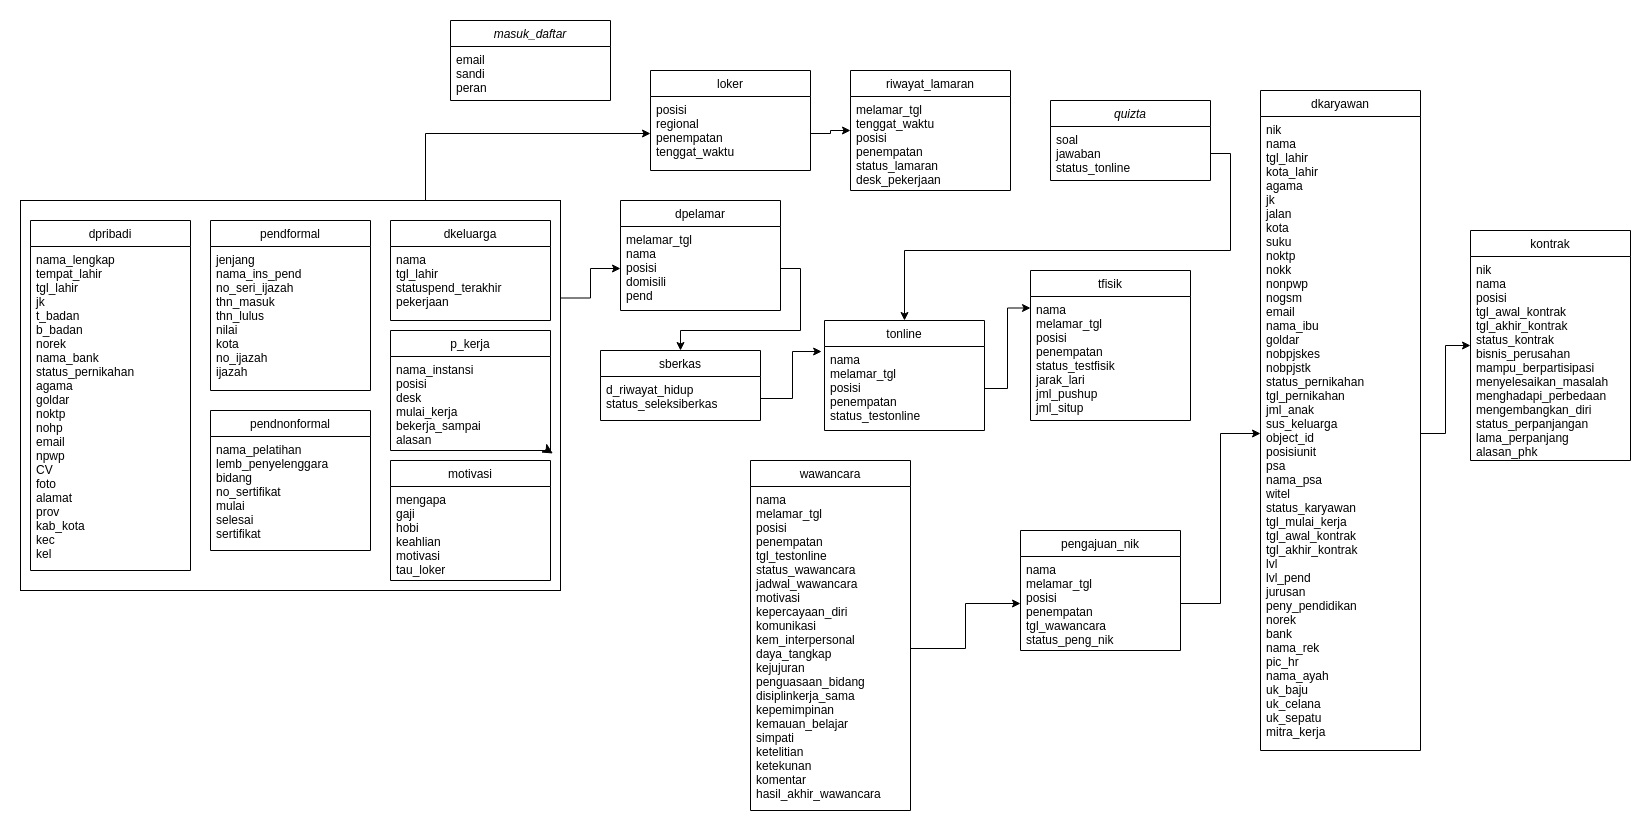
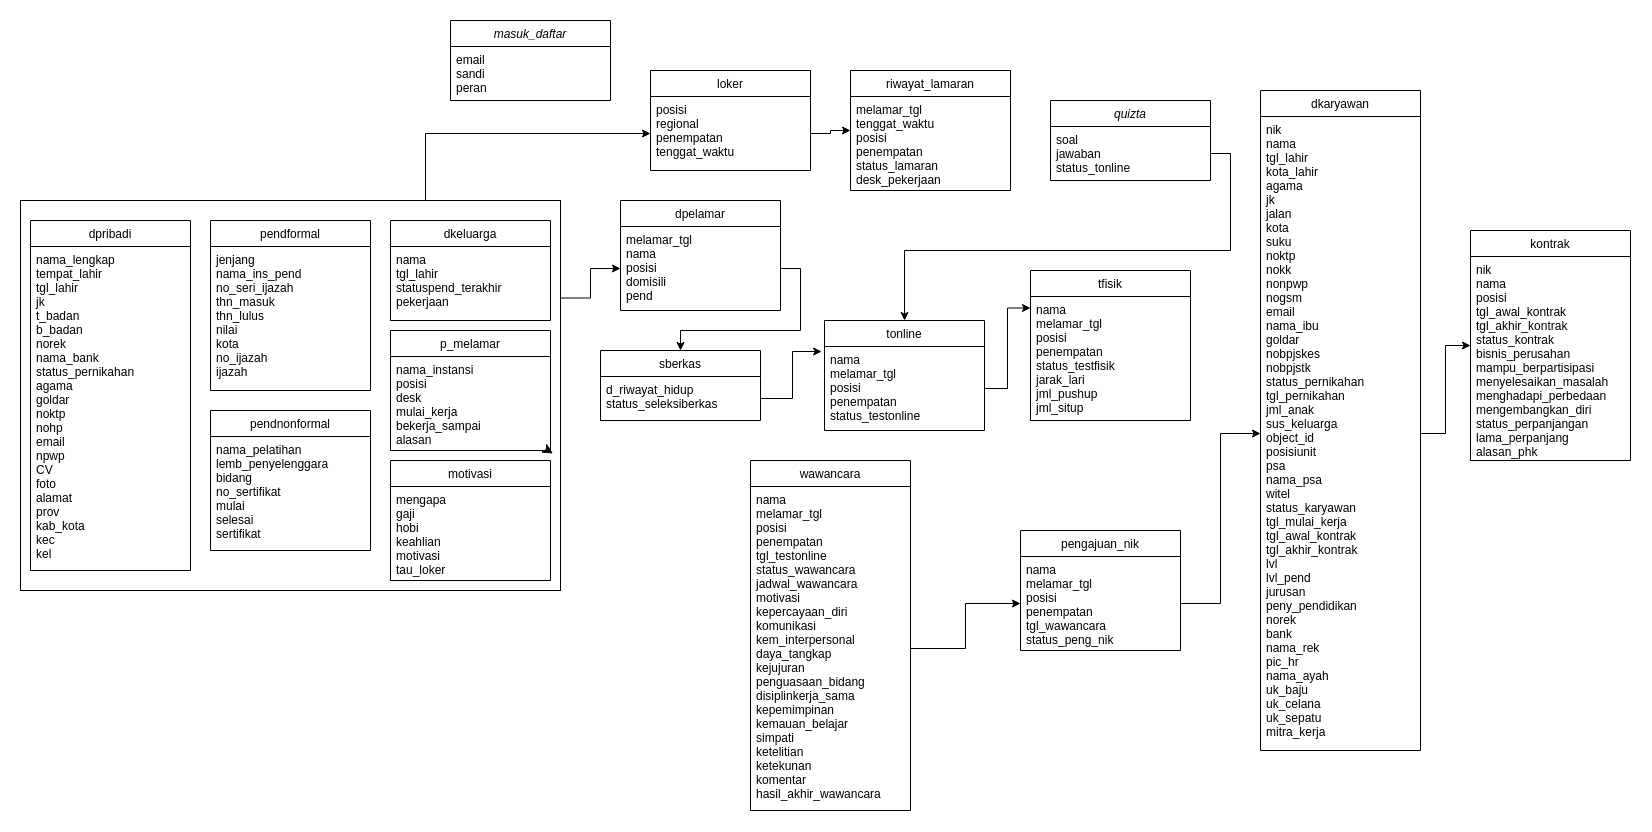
node "p_kerja": label "p_kerja" -> "p_melamar"
